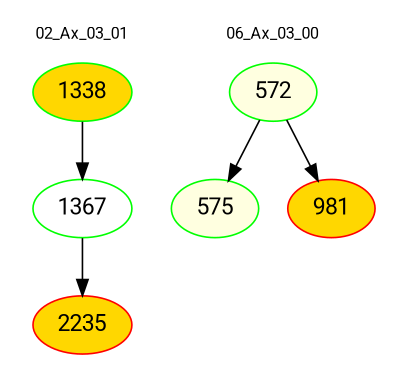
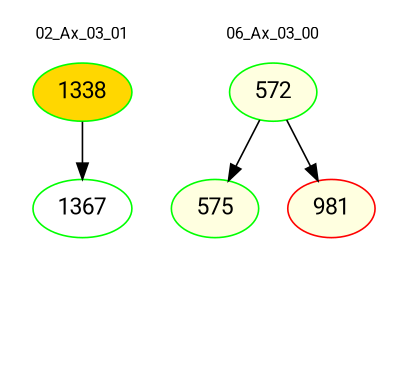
node "981": fillcolor gold -> lightyellow
node "2235": removed
